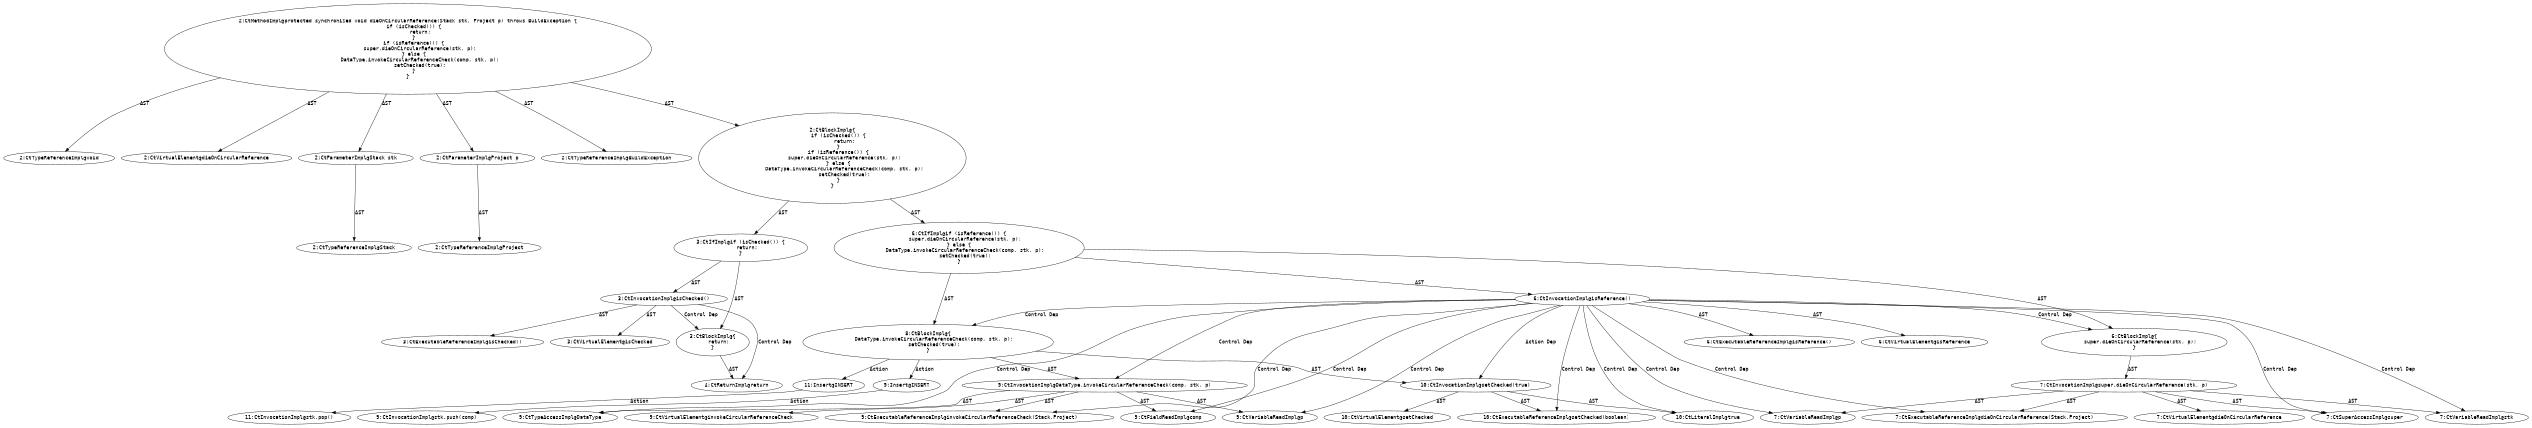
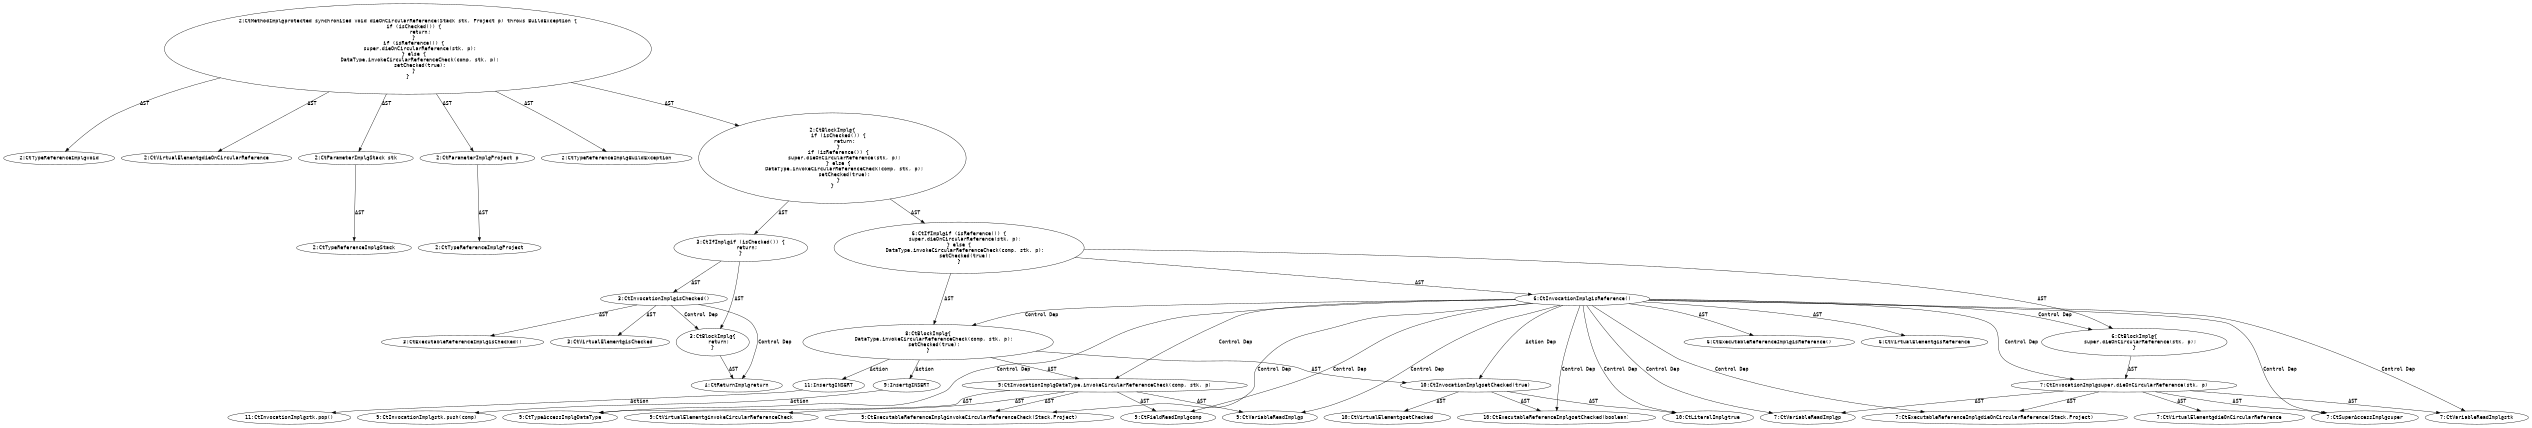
edge "6:CtInvocationImpl@isReference()" -> "7:CtInvocationImpl@super.dieOnCircularReference(stk, p)": added, label "Control Dep"
